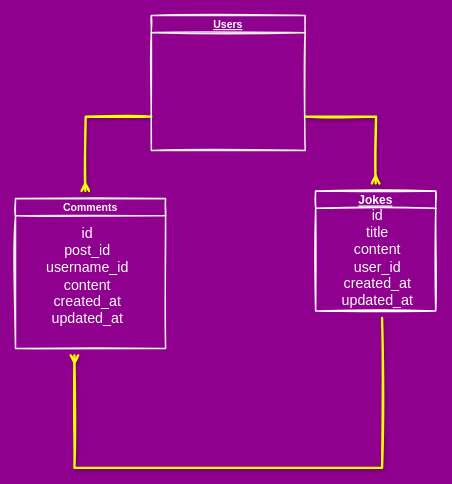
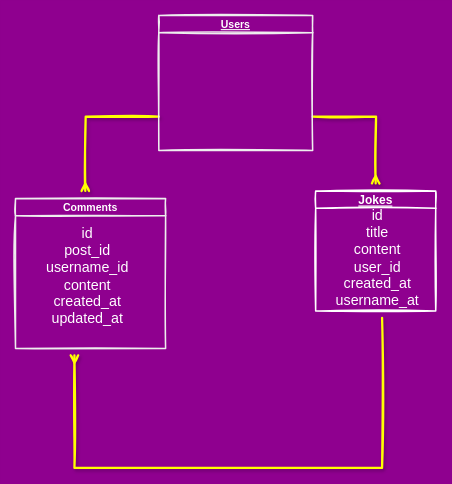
node "Users": moved (228, 83) -> (236, 83)
node "id title content user_id created_at updated_at": label "id title content user_id created_at updated_at" -> "id title content user_id created_at username_at"
